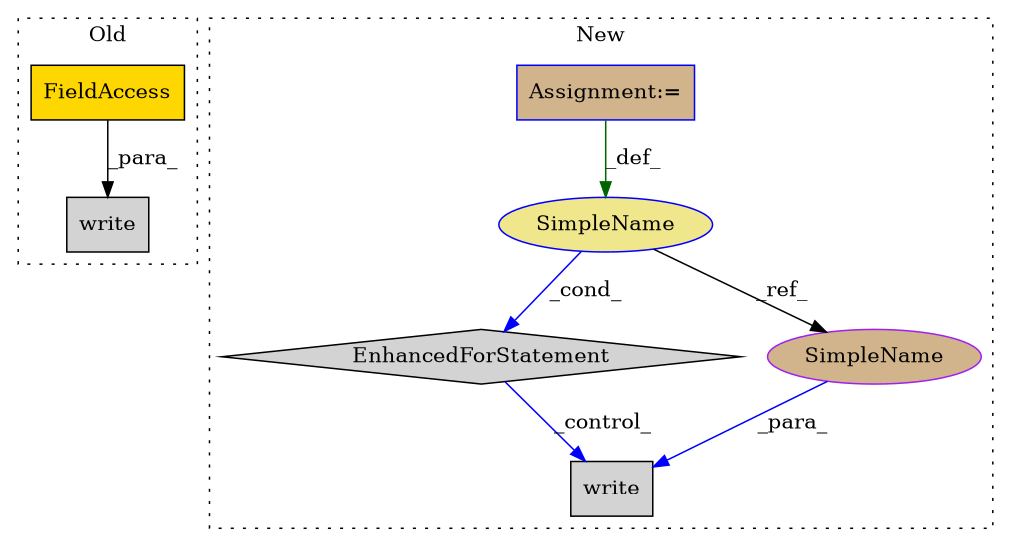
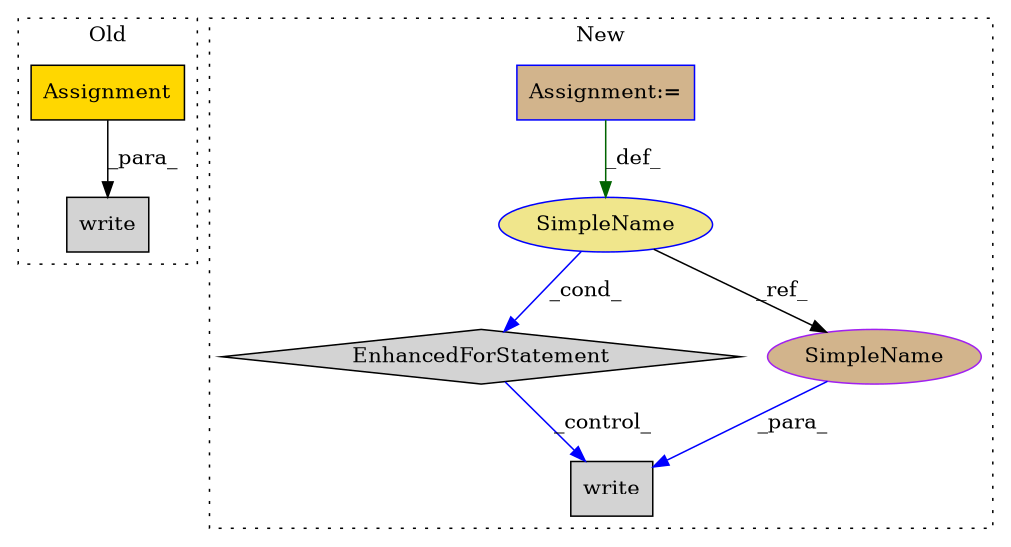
node "FieldAccess": label "FieldAccess" -> "Assignment"
